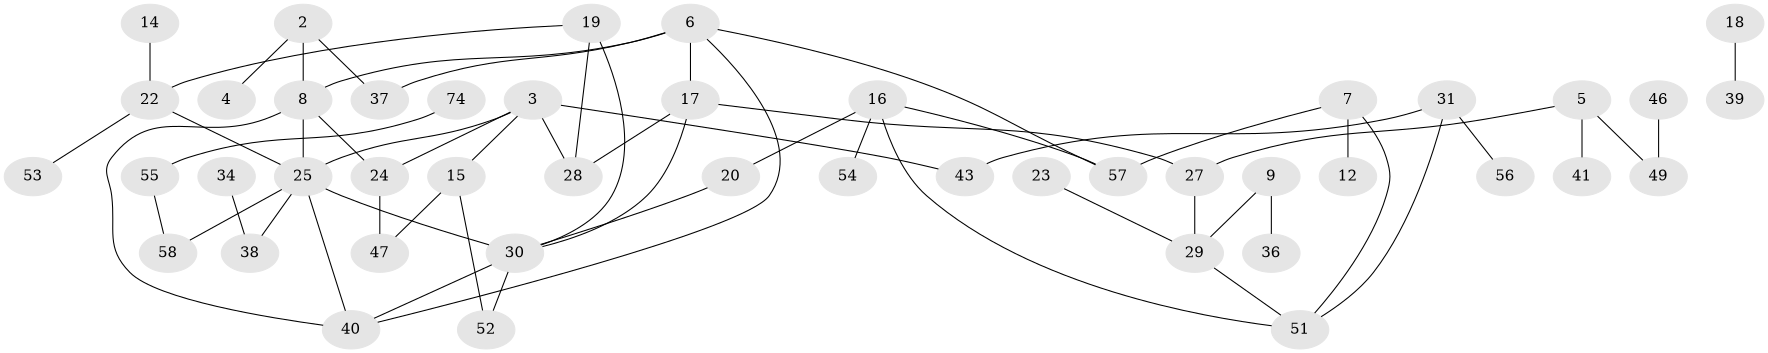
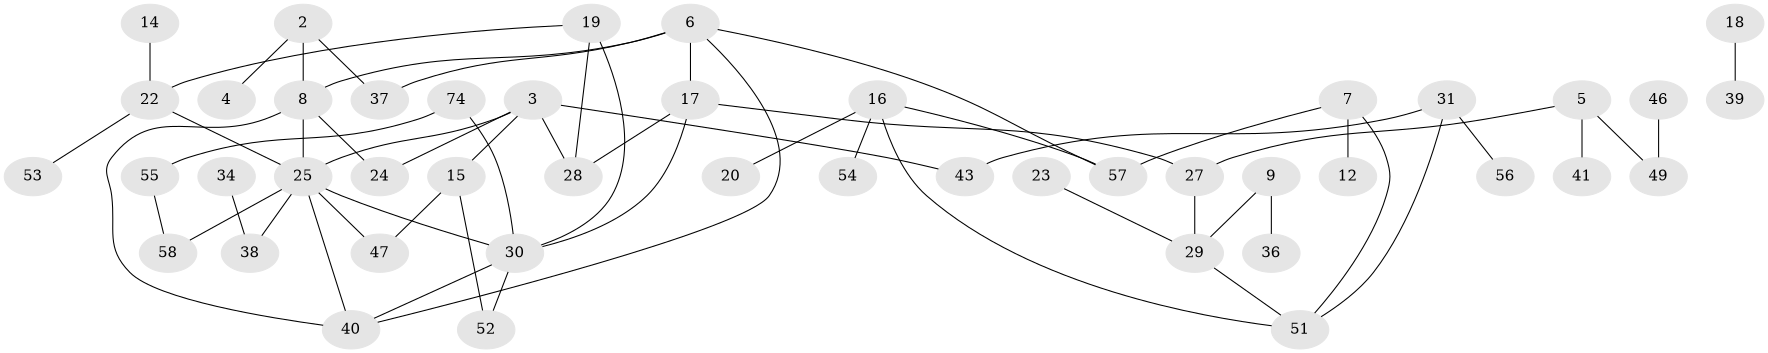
edge "20" -- "30": now "74" -- "30"
edge "24" -- "47": now "25" -- "47"
